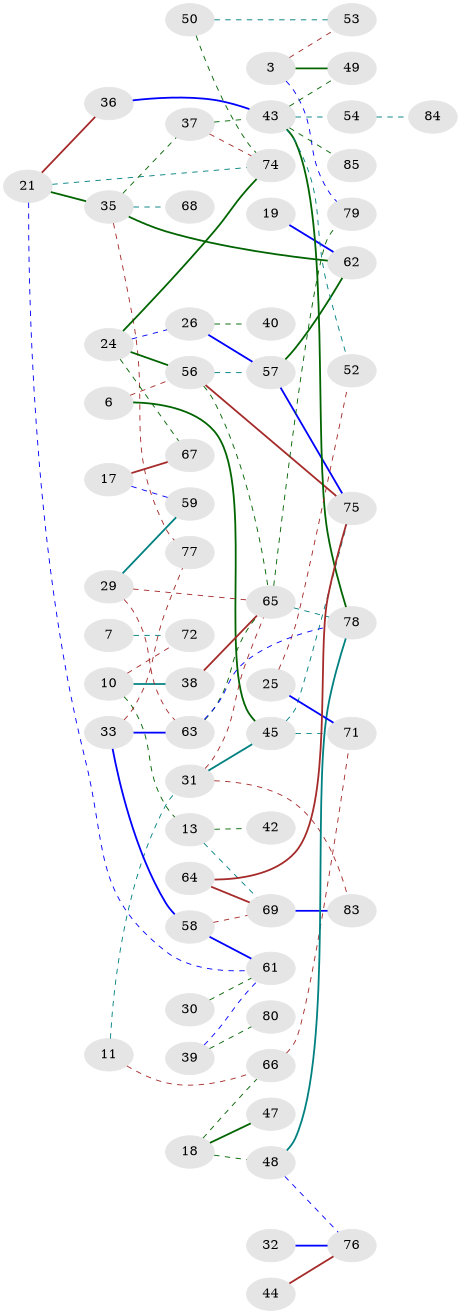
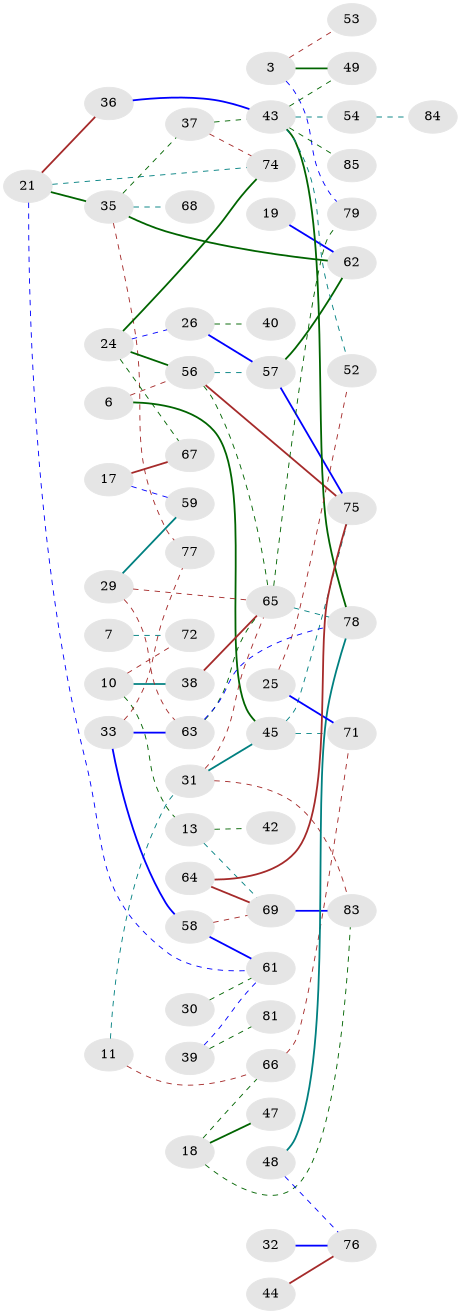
node "50": removed
node "80": label "80" -> "81"
edge "18" -- "48": now "18" -- "83"
